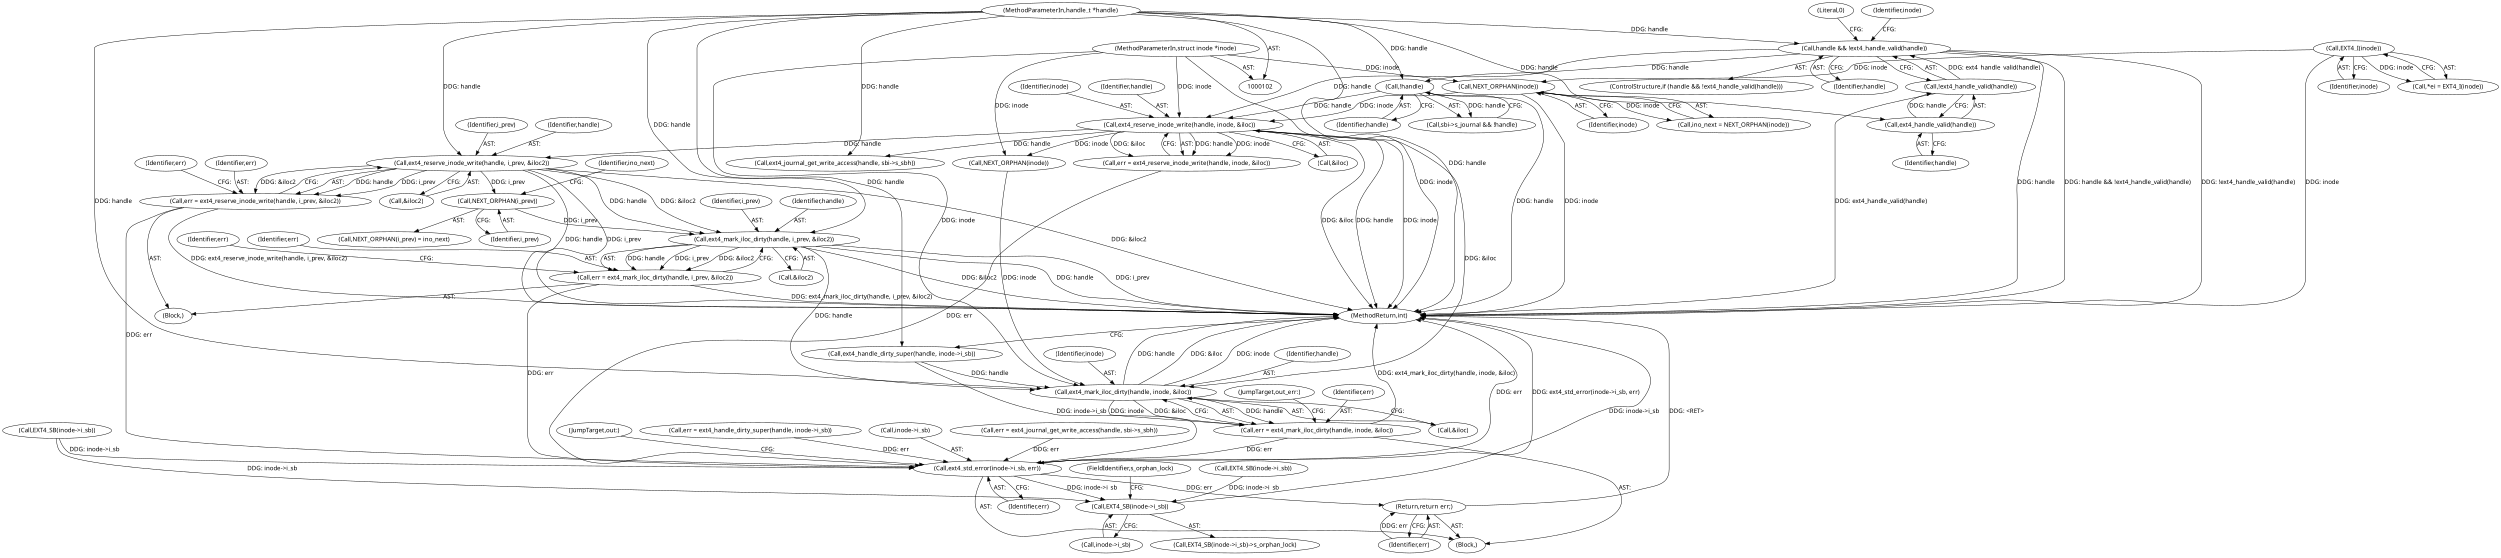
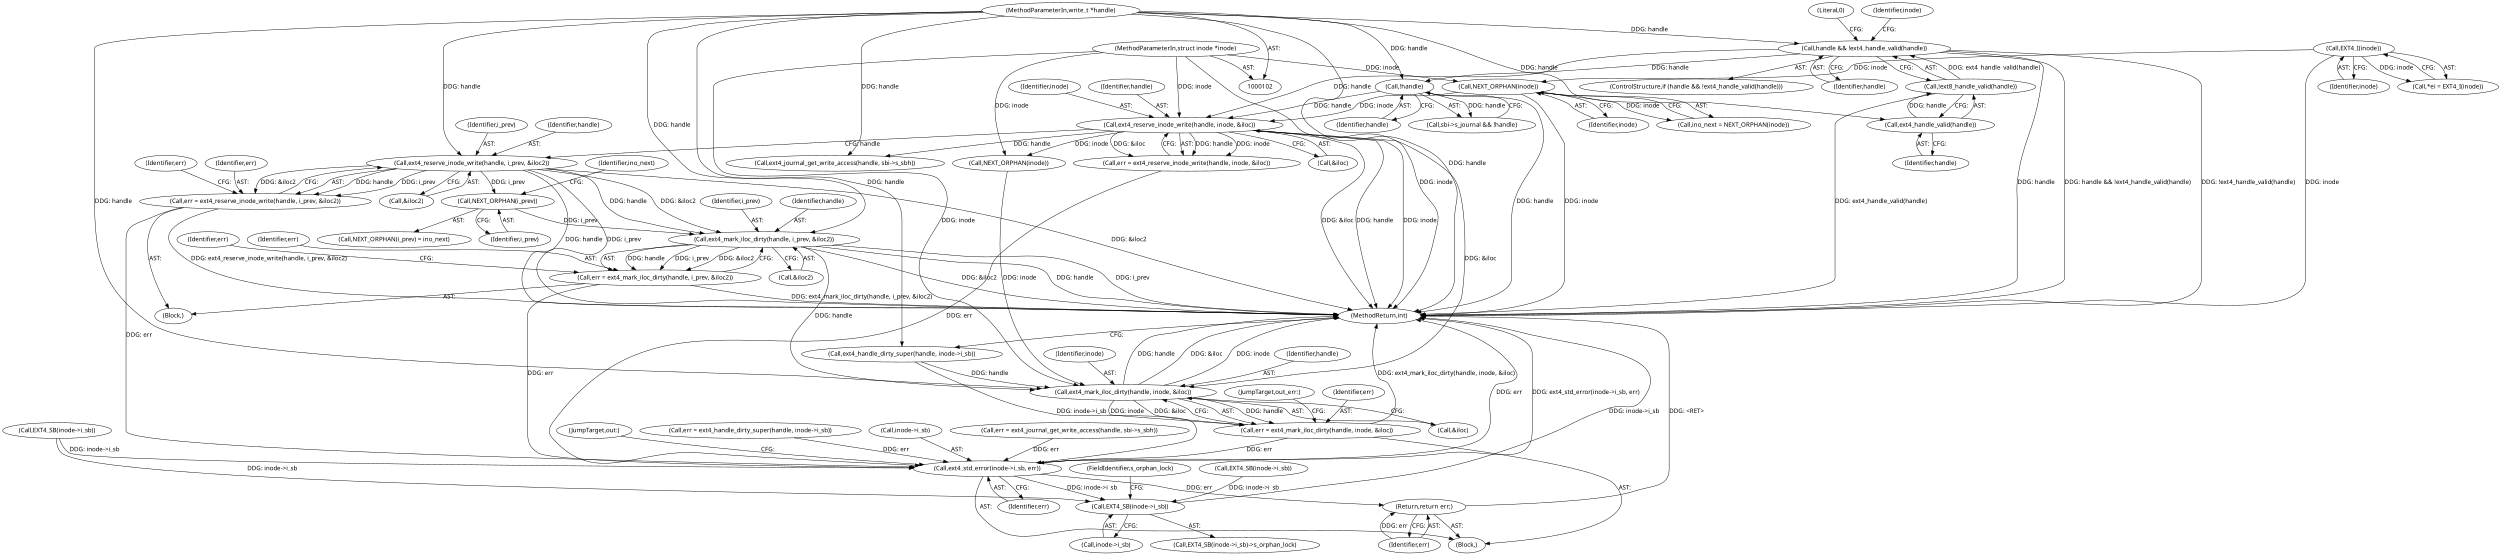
node "(MethodParameterIn,handle_t *handle)": label "(MethodParameterIn,handle_t *handle)" -> "(MethodParameterIn,write_t *handle)"
node "(Call,!ext4_handle_valid(handle))": label "(Call,!ext4_handle_valid(handle))" -> "(Call,!ext8_handle_valid(handle))"
edge "(Call,ext4_reserve_inode_write(handle, inode, &iloc))" -> "(Call,ext4_reserve_inode_write(handle, i_prev, &iloc2))": label "DDG: handle" -> "CFG: handle"
